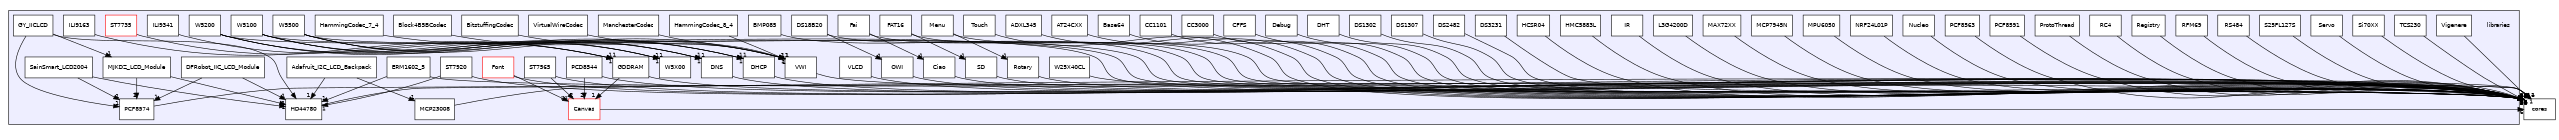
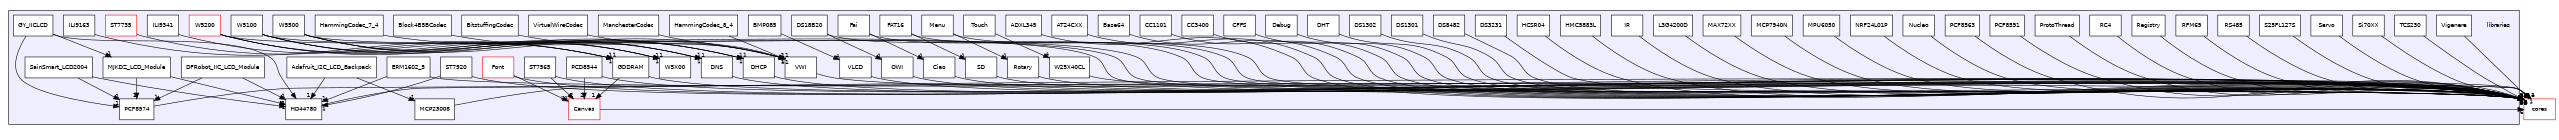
node "W5200": color black -> red
node "CC3000": label "CC3000" -> "CC3400"
node "DS1307": label "DS1307" -> "DS1301"
node "DS2482": label "DS2482" -> "DS8482"
node "MCP7945N": label "MCP7945N" -> "MCP7940N"
node "RS484": label "RS484" -> "RS485"
edge "BMP085" -> "cores": now "BMP085" -> "VLCD"
edge "Touch" -> "cores": now "Touch" -> "W25X40CL"
node "cores": color black -> red
